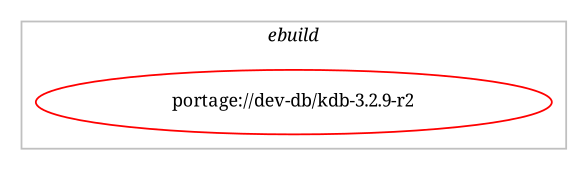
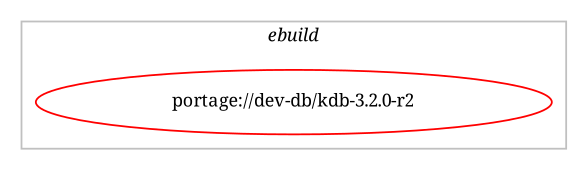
node "portage://dev-db/kdb-3.2.9-r2": label "portage://dev-db/kdb-3.2.9-r2" -> "portage://dev-db/kdb-3.2.0-r2"
